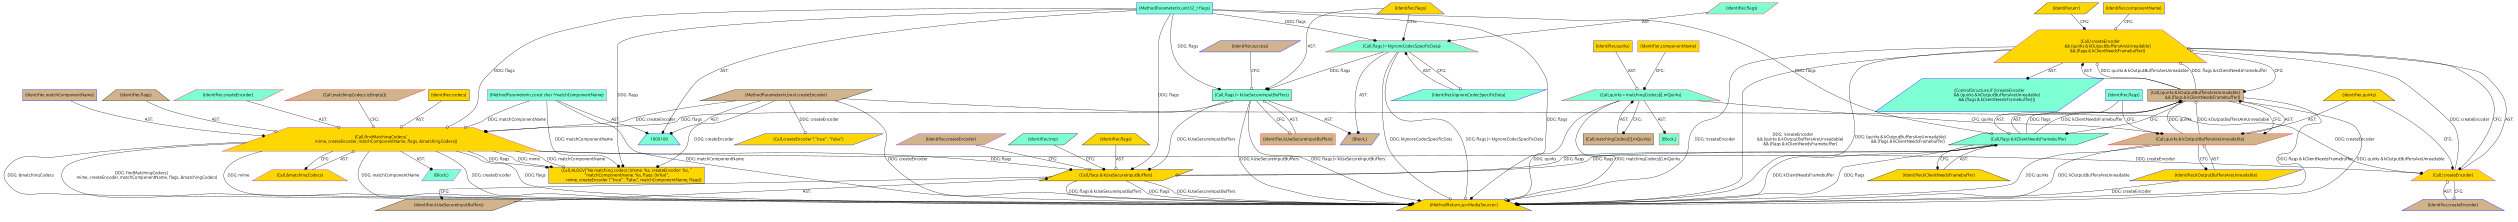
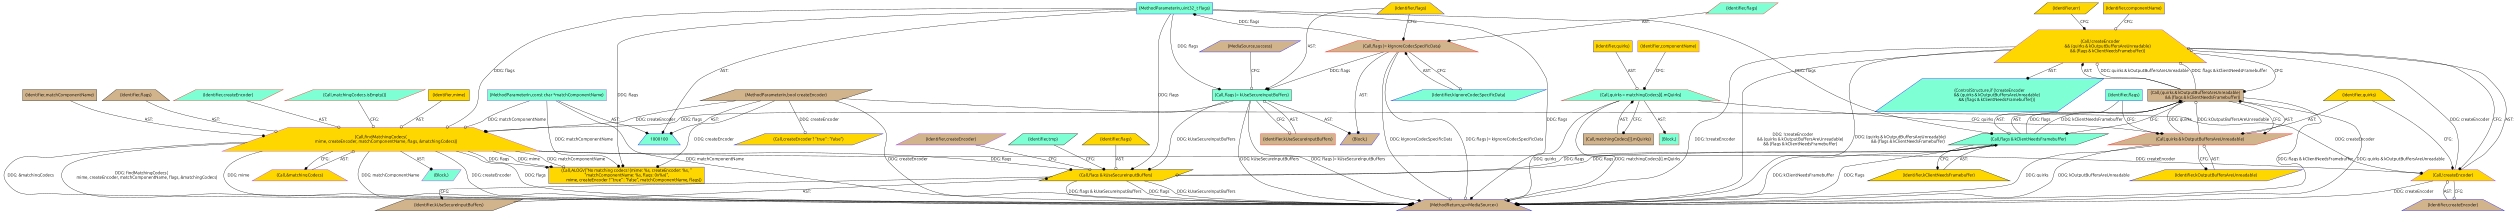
edge "(MethodParameterIn,uint32_t flags)" -> "(Call,flags & kClientNeedsFramebuffer)": arrowhead odot -> dot
edge "(MethodParameterIn,uint32_t flags)" -> "(Call,flags |= kIgnoreCodecSpecificData)": reversed
node "(Identifier,success)": label "(Identifier,success)" -> "(MediaSource,success)"
node "(Call,flags |= kIgnoreCodecSpecificData)": fillcolor aquamarine -> tan
node "(Identifier,matchComponentName)": color blue -> black
node "(Call,matchingCodecs.isEmpty())": fillcolor tan -> aquamarine
node "(Identifier,codecs)": label "(Identifier,codecs)" -> "(Identifier,mime)"
edge "(Identifier,kOutputBuffersAreUnreadable)" -> "(MethodReturn,sp<MediaSource>)": now "(Call,!createEncoder)" -> "(MethodReturn,sp<MediaSource>)"
node "(MethodReturn,sp<MediaSource>)": fillcolor gold -> tan
